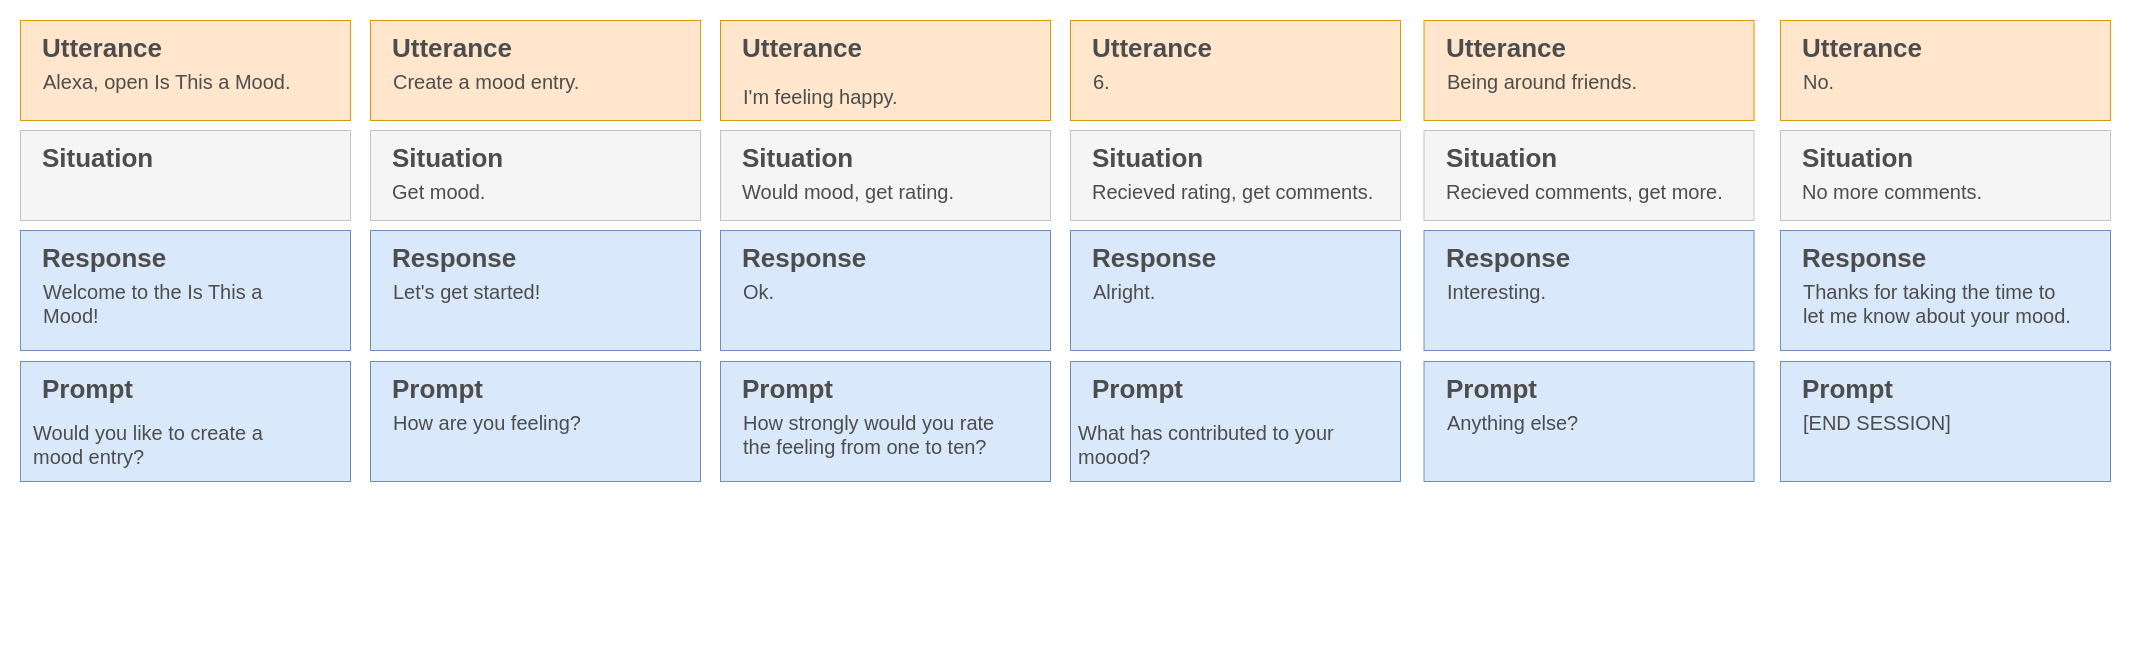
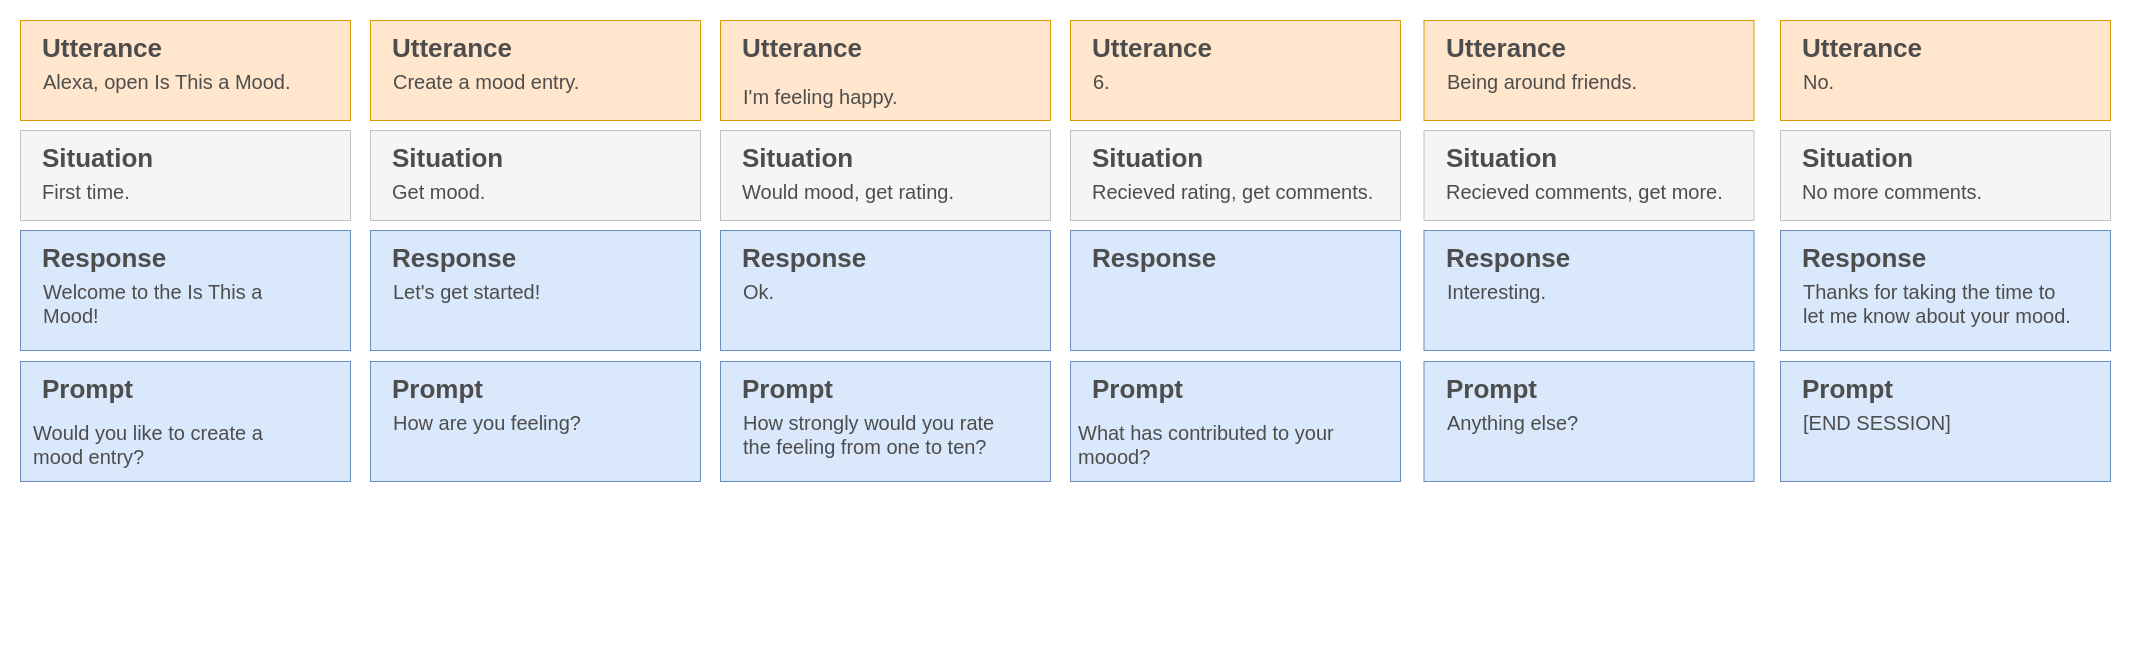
node "First time.": added
node "Alright.": removed
